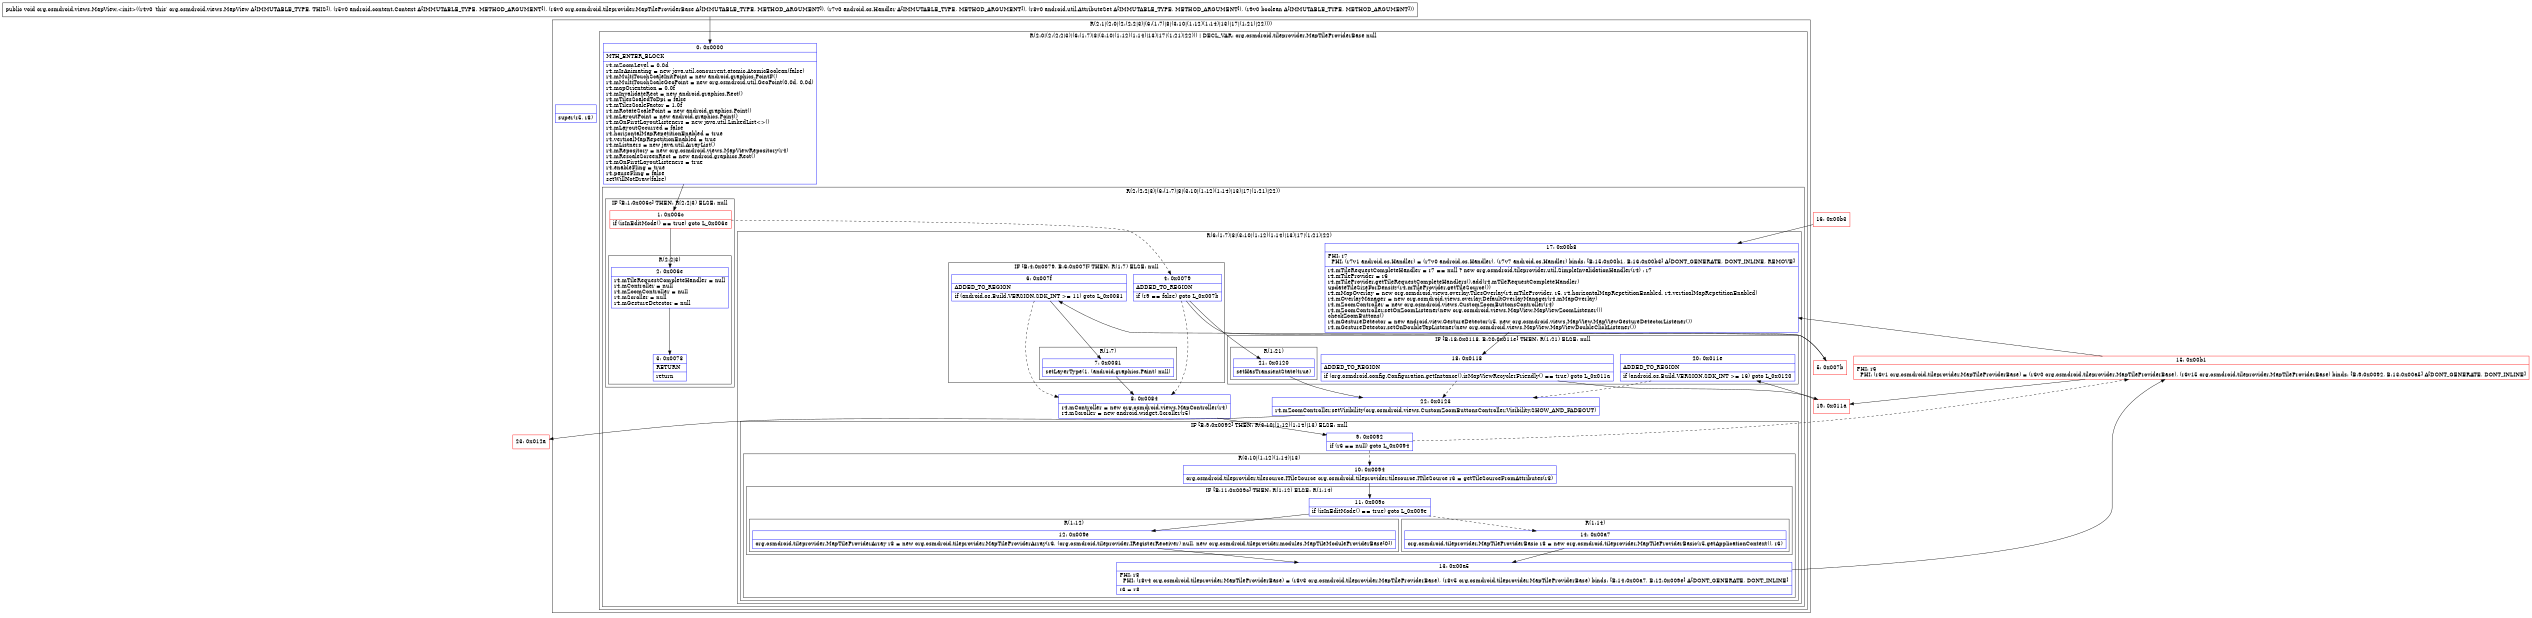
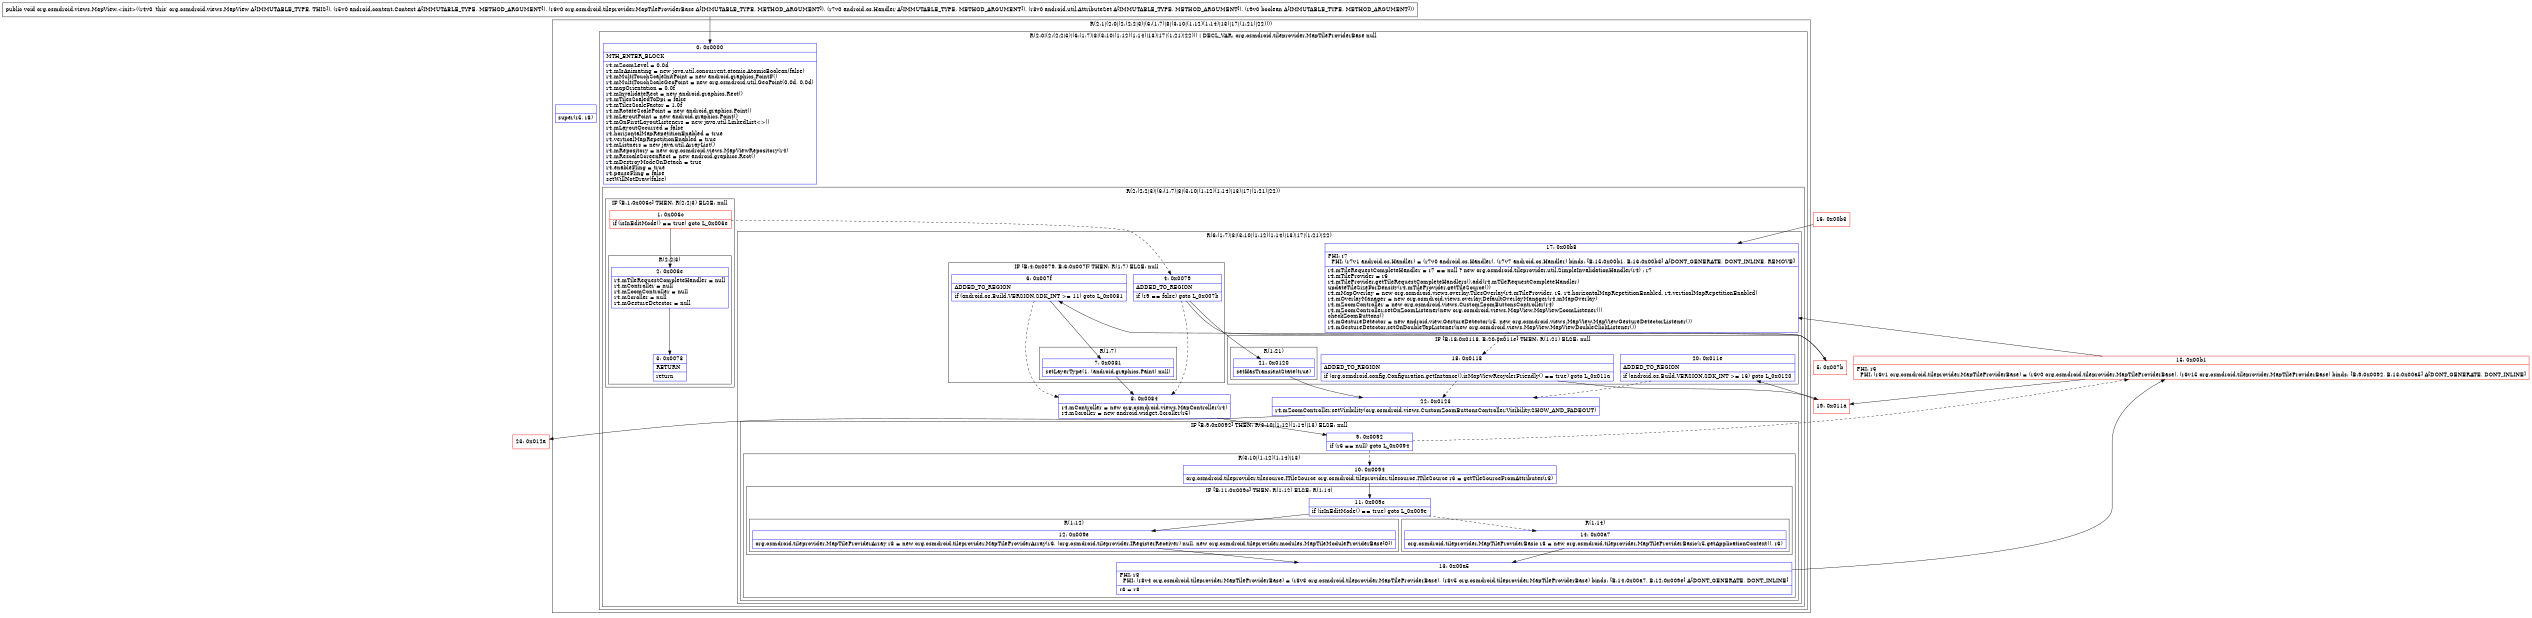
node "0: 0x0000": text "r4.mOnFirstLayoutListeners = true" -> "r4.mDestroyModeOnDetach = true"
edge "0: 0x0000" -> "1: 0x006c": removed
edge "17: 0x00b8" -> "18: 0x0118": style solid -> dashed
